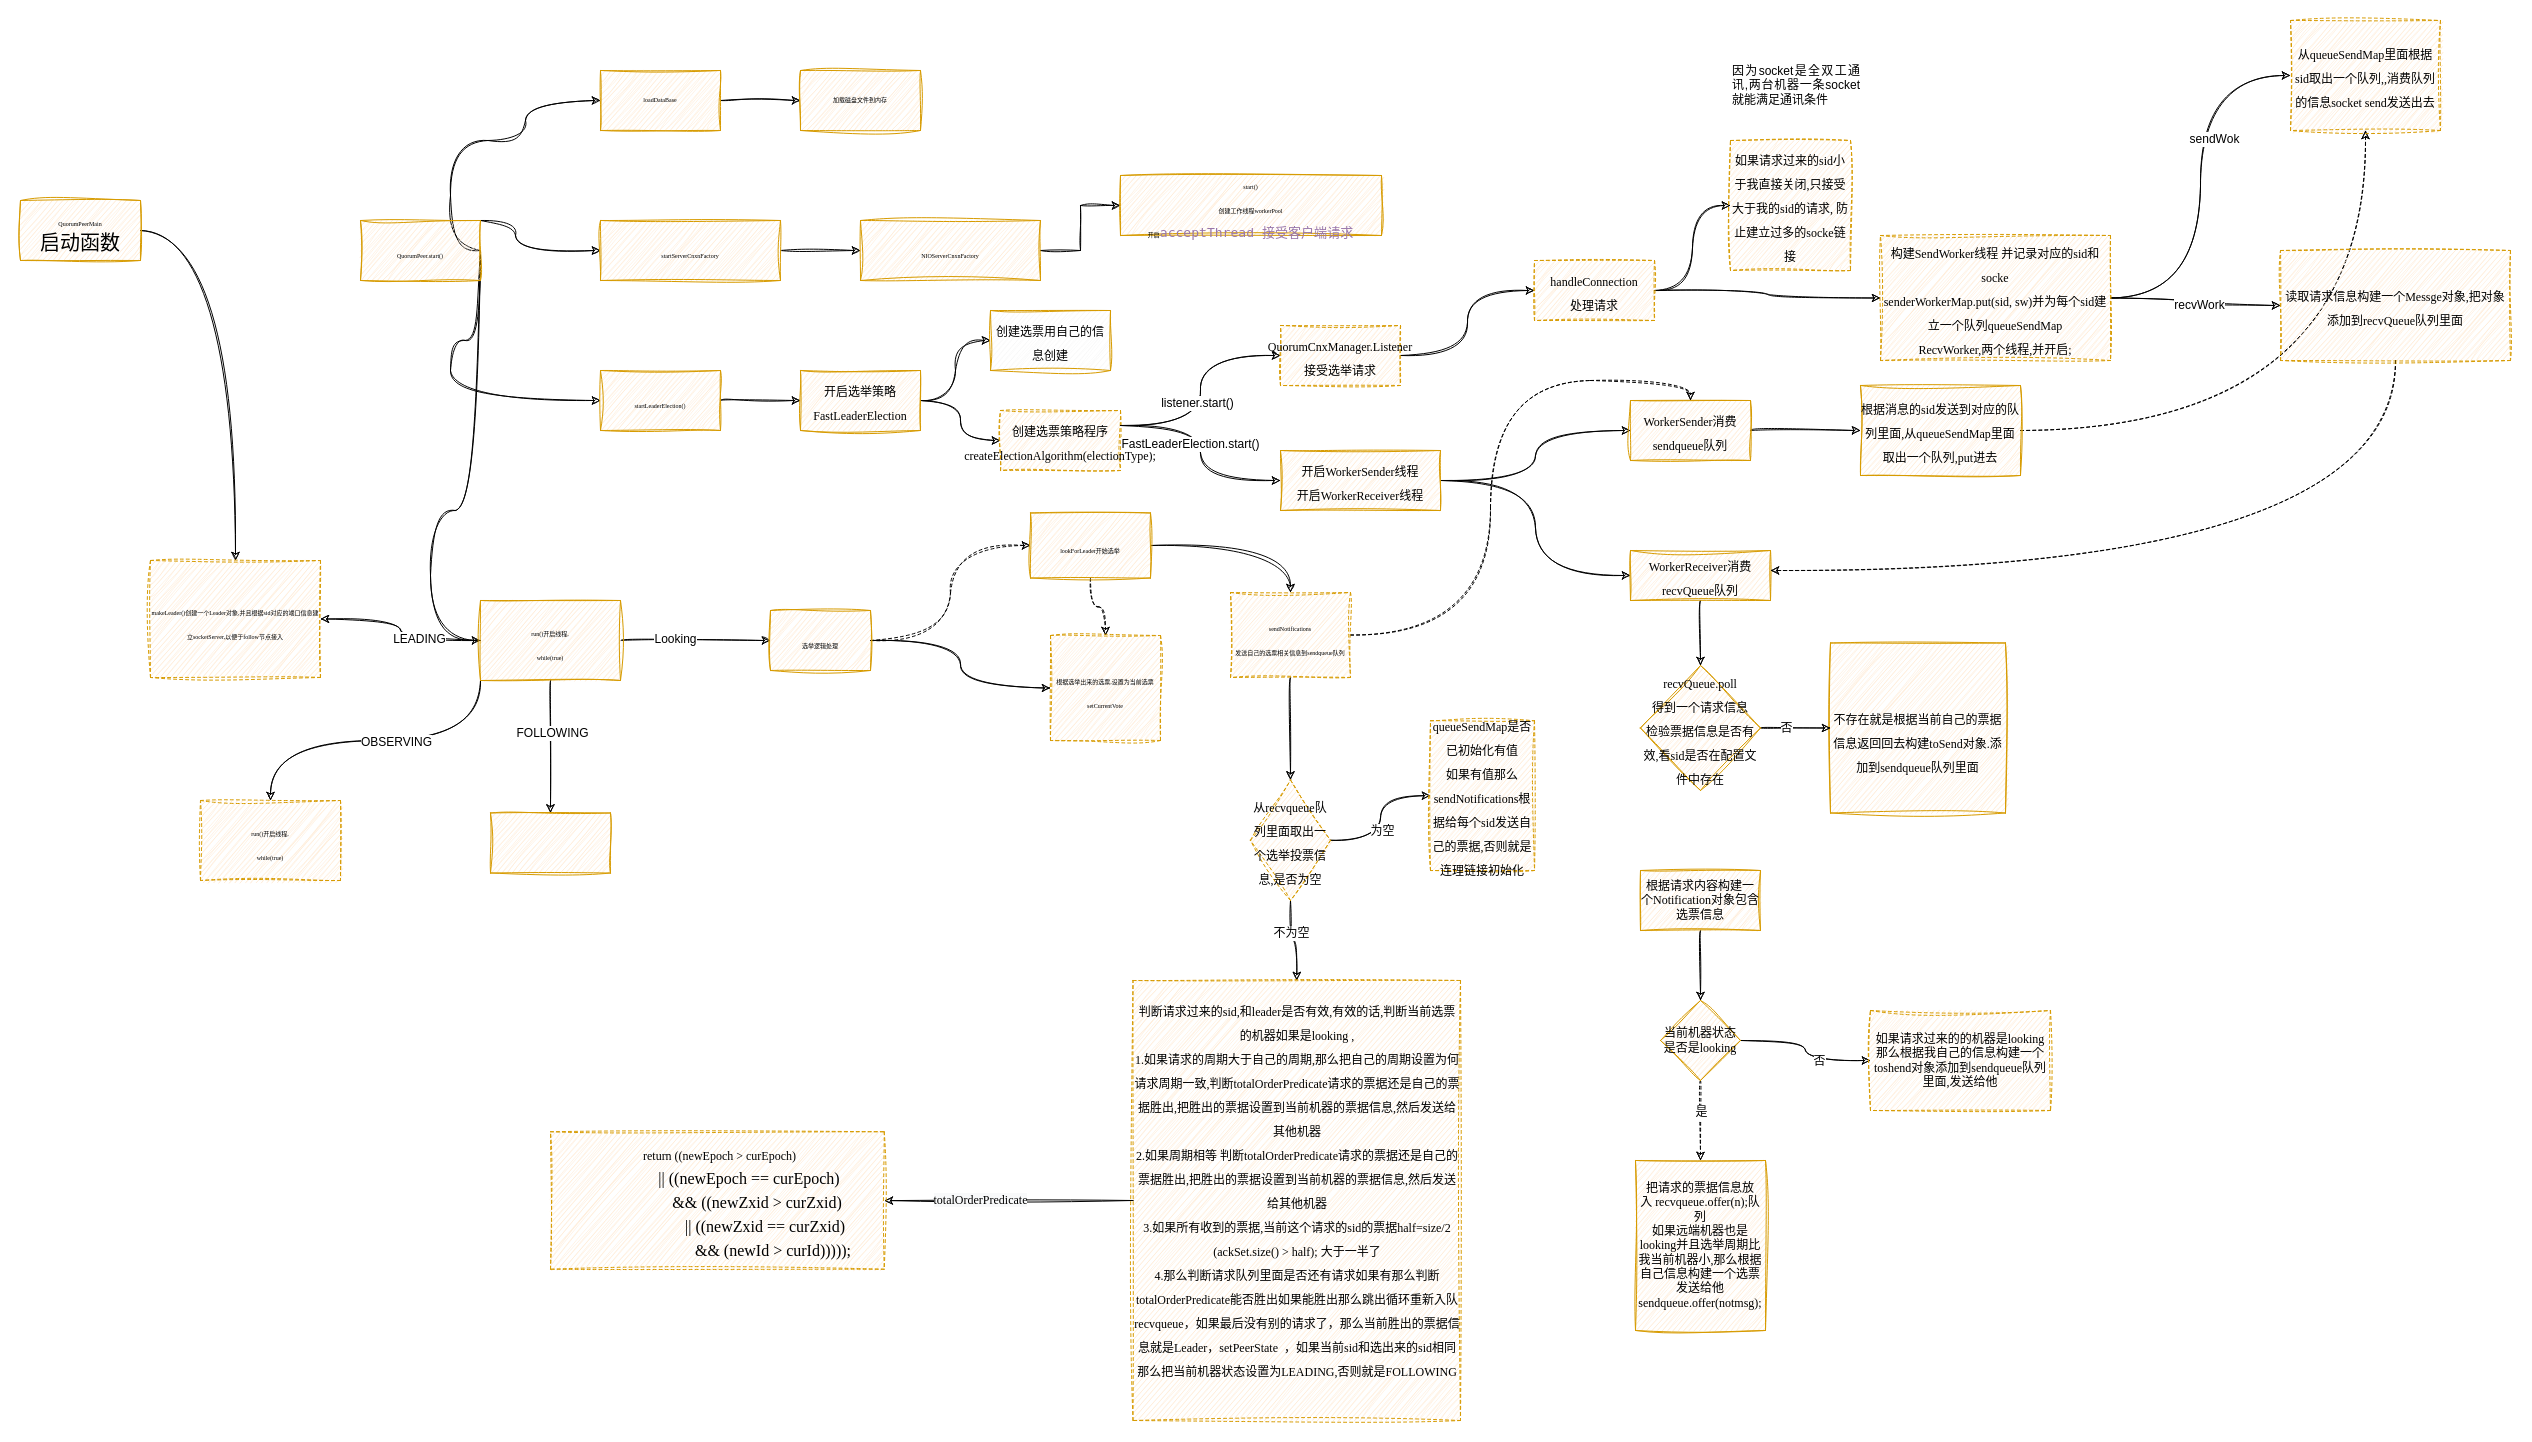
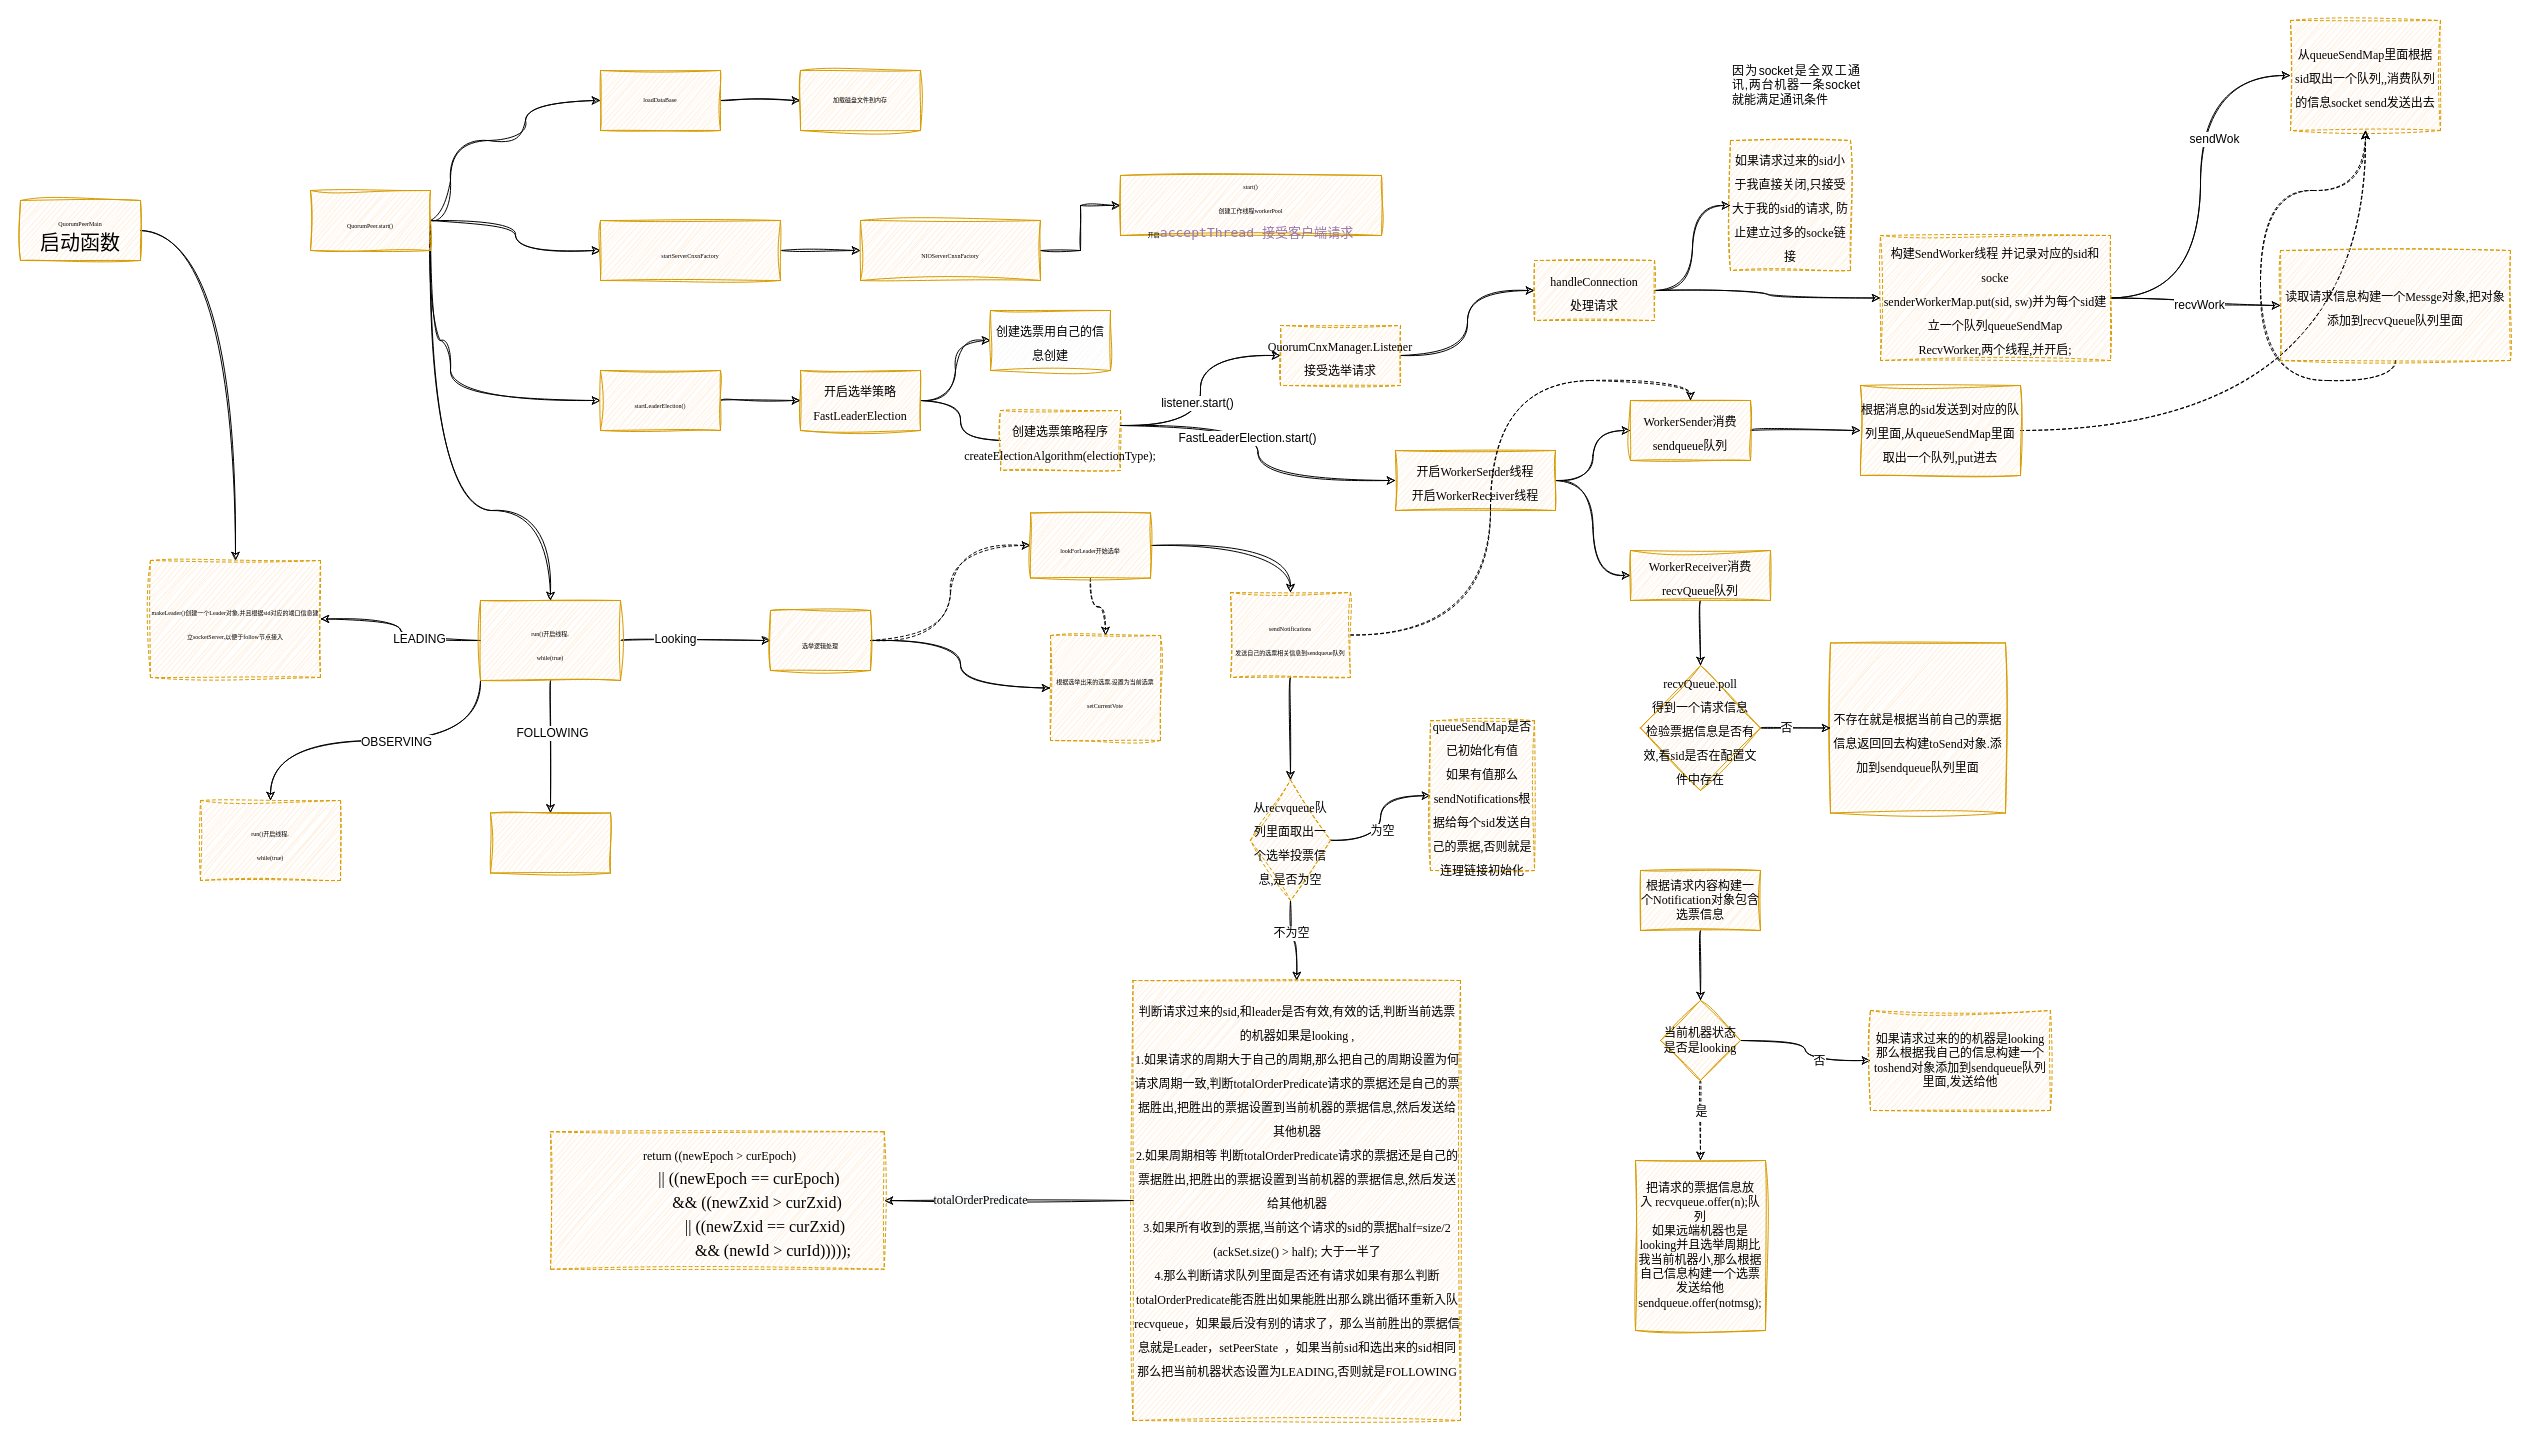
node "QuorumPeer.start()": moved (421, 251) -> (371, 221)
edge "开启选举策略FastLeaderElection" -> "创建选票策略程序 createElectionAlgorithm(electionType);": arrowhead classic -> none
node "开启WorkerSender线程 开启WorkerReceiver线程": moved (1361, 481) -> (1476, 481)
edge "读取请求信息构建一个Messge对象,把对象添加到recvQueue队列里面" -> "WorkerReceiver消费 recvQueue队列": now "读取请求信息构建一个Messge对象,把对象添加到recvQueue队列里面" -> "从queueSendMap里面根据sid取出一个队列,,消费队列的信息socket send发送出去"
